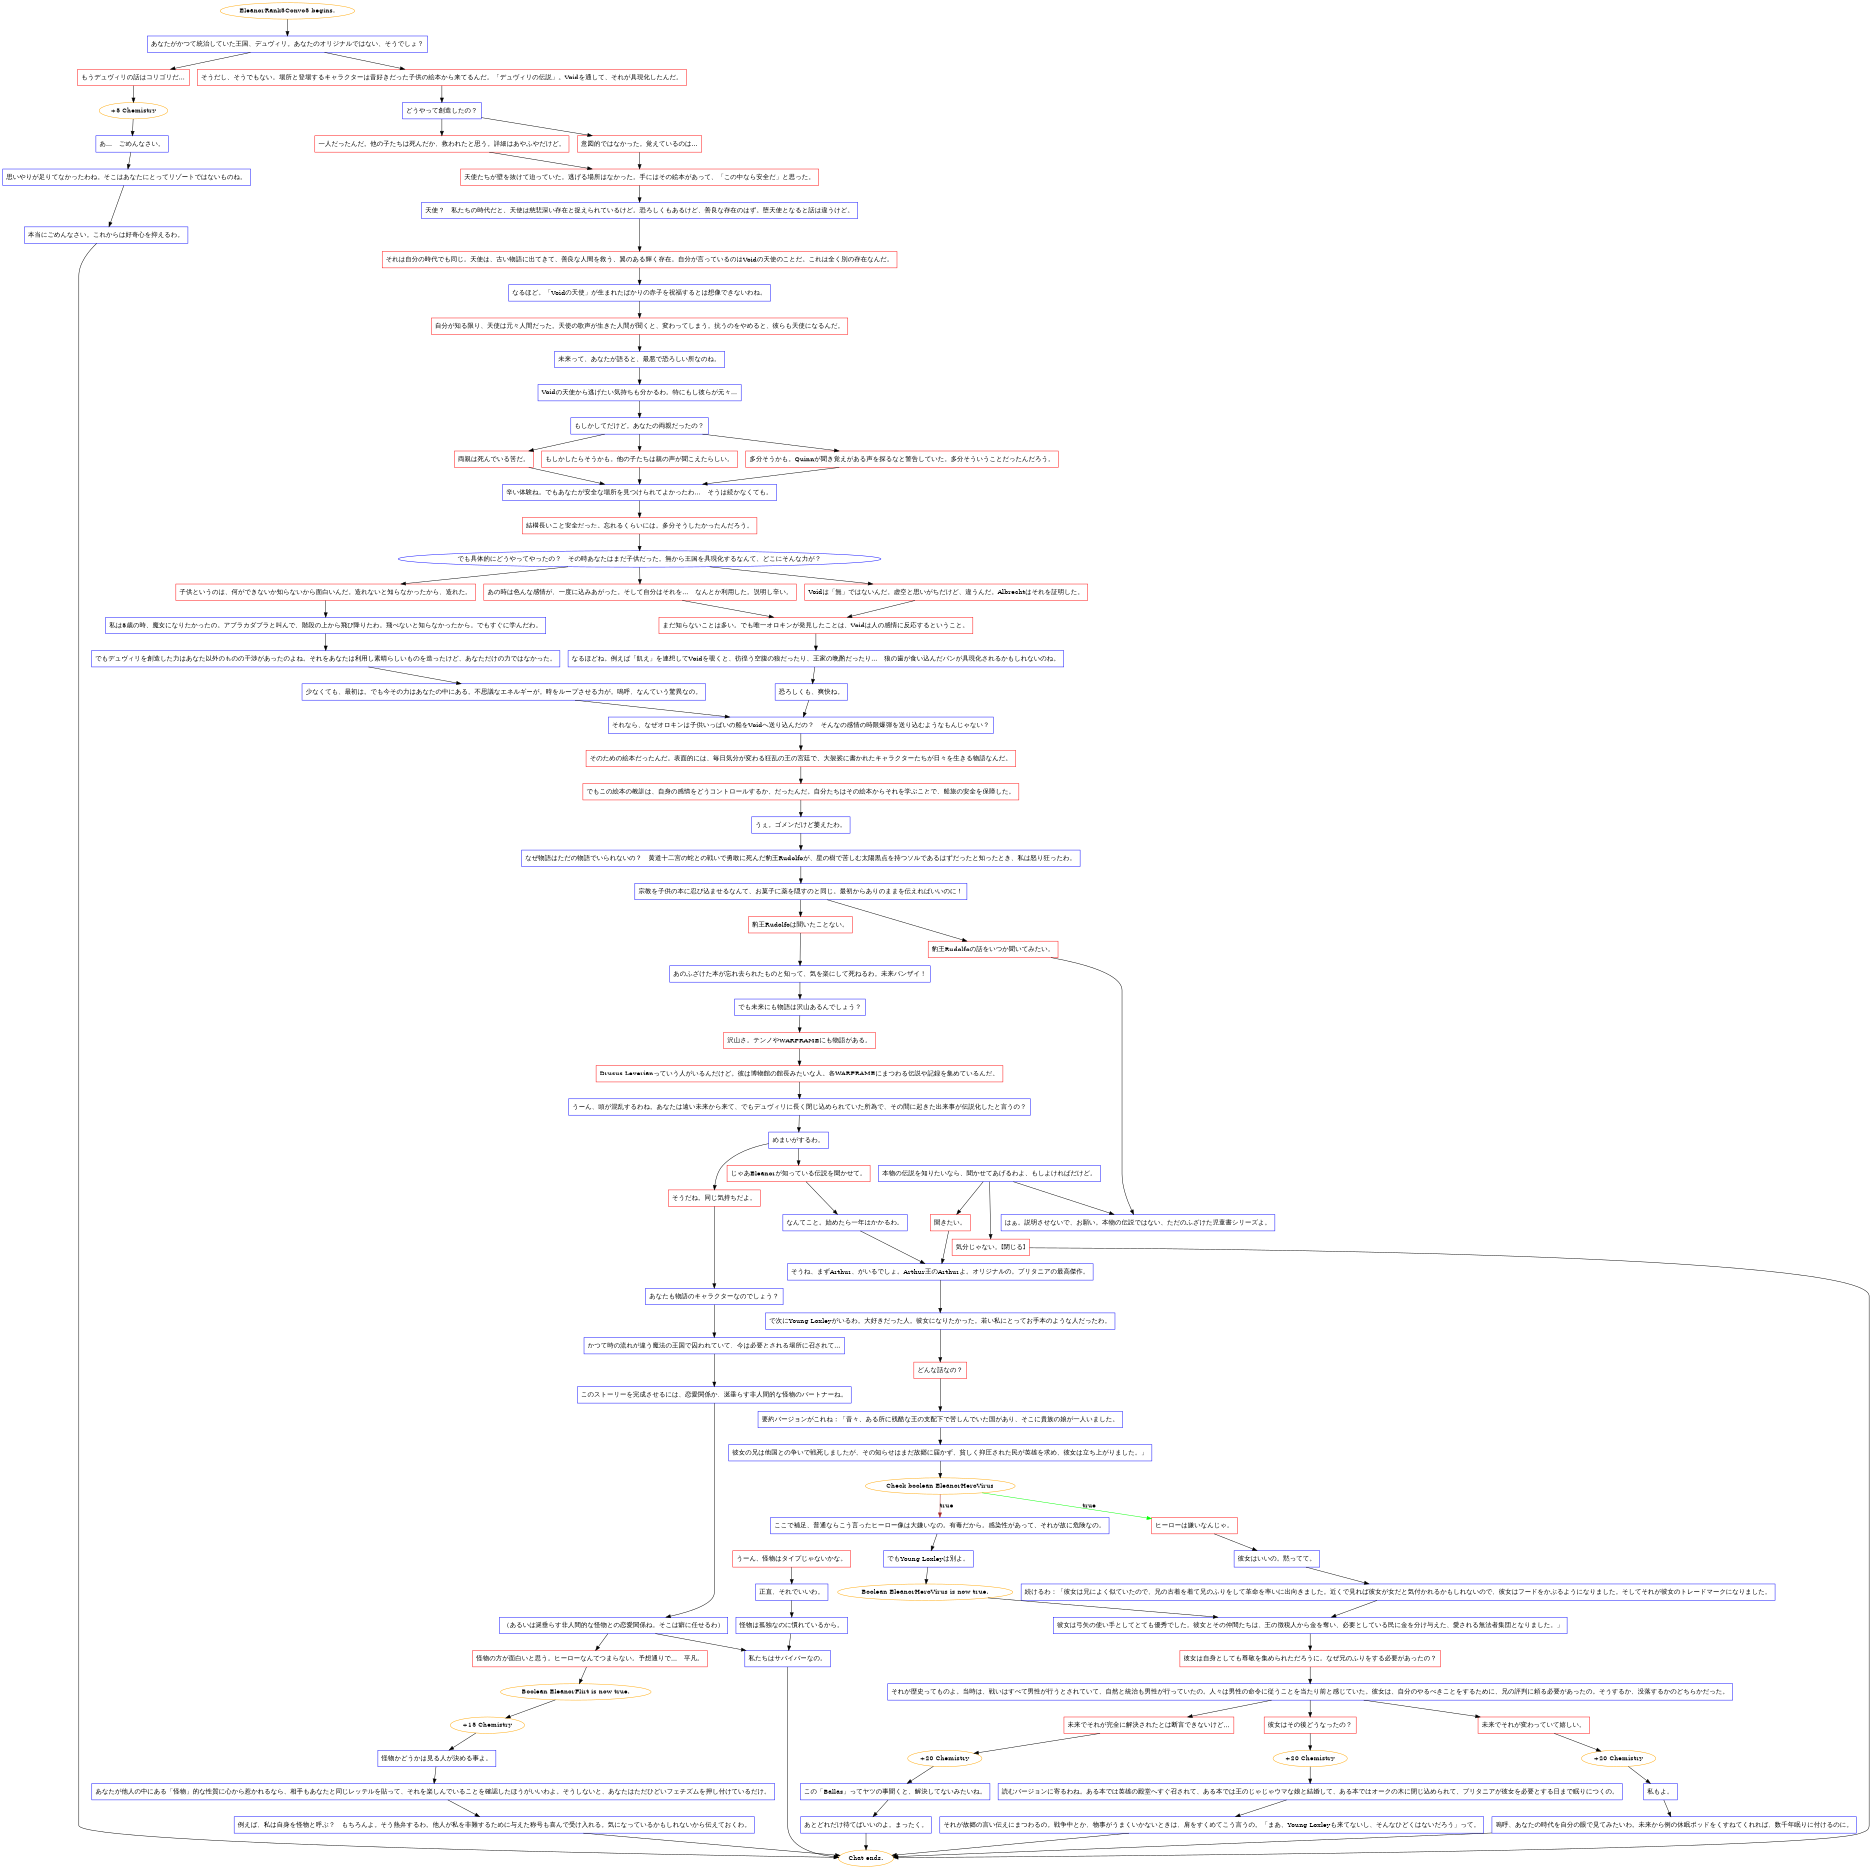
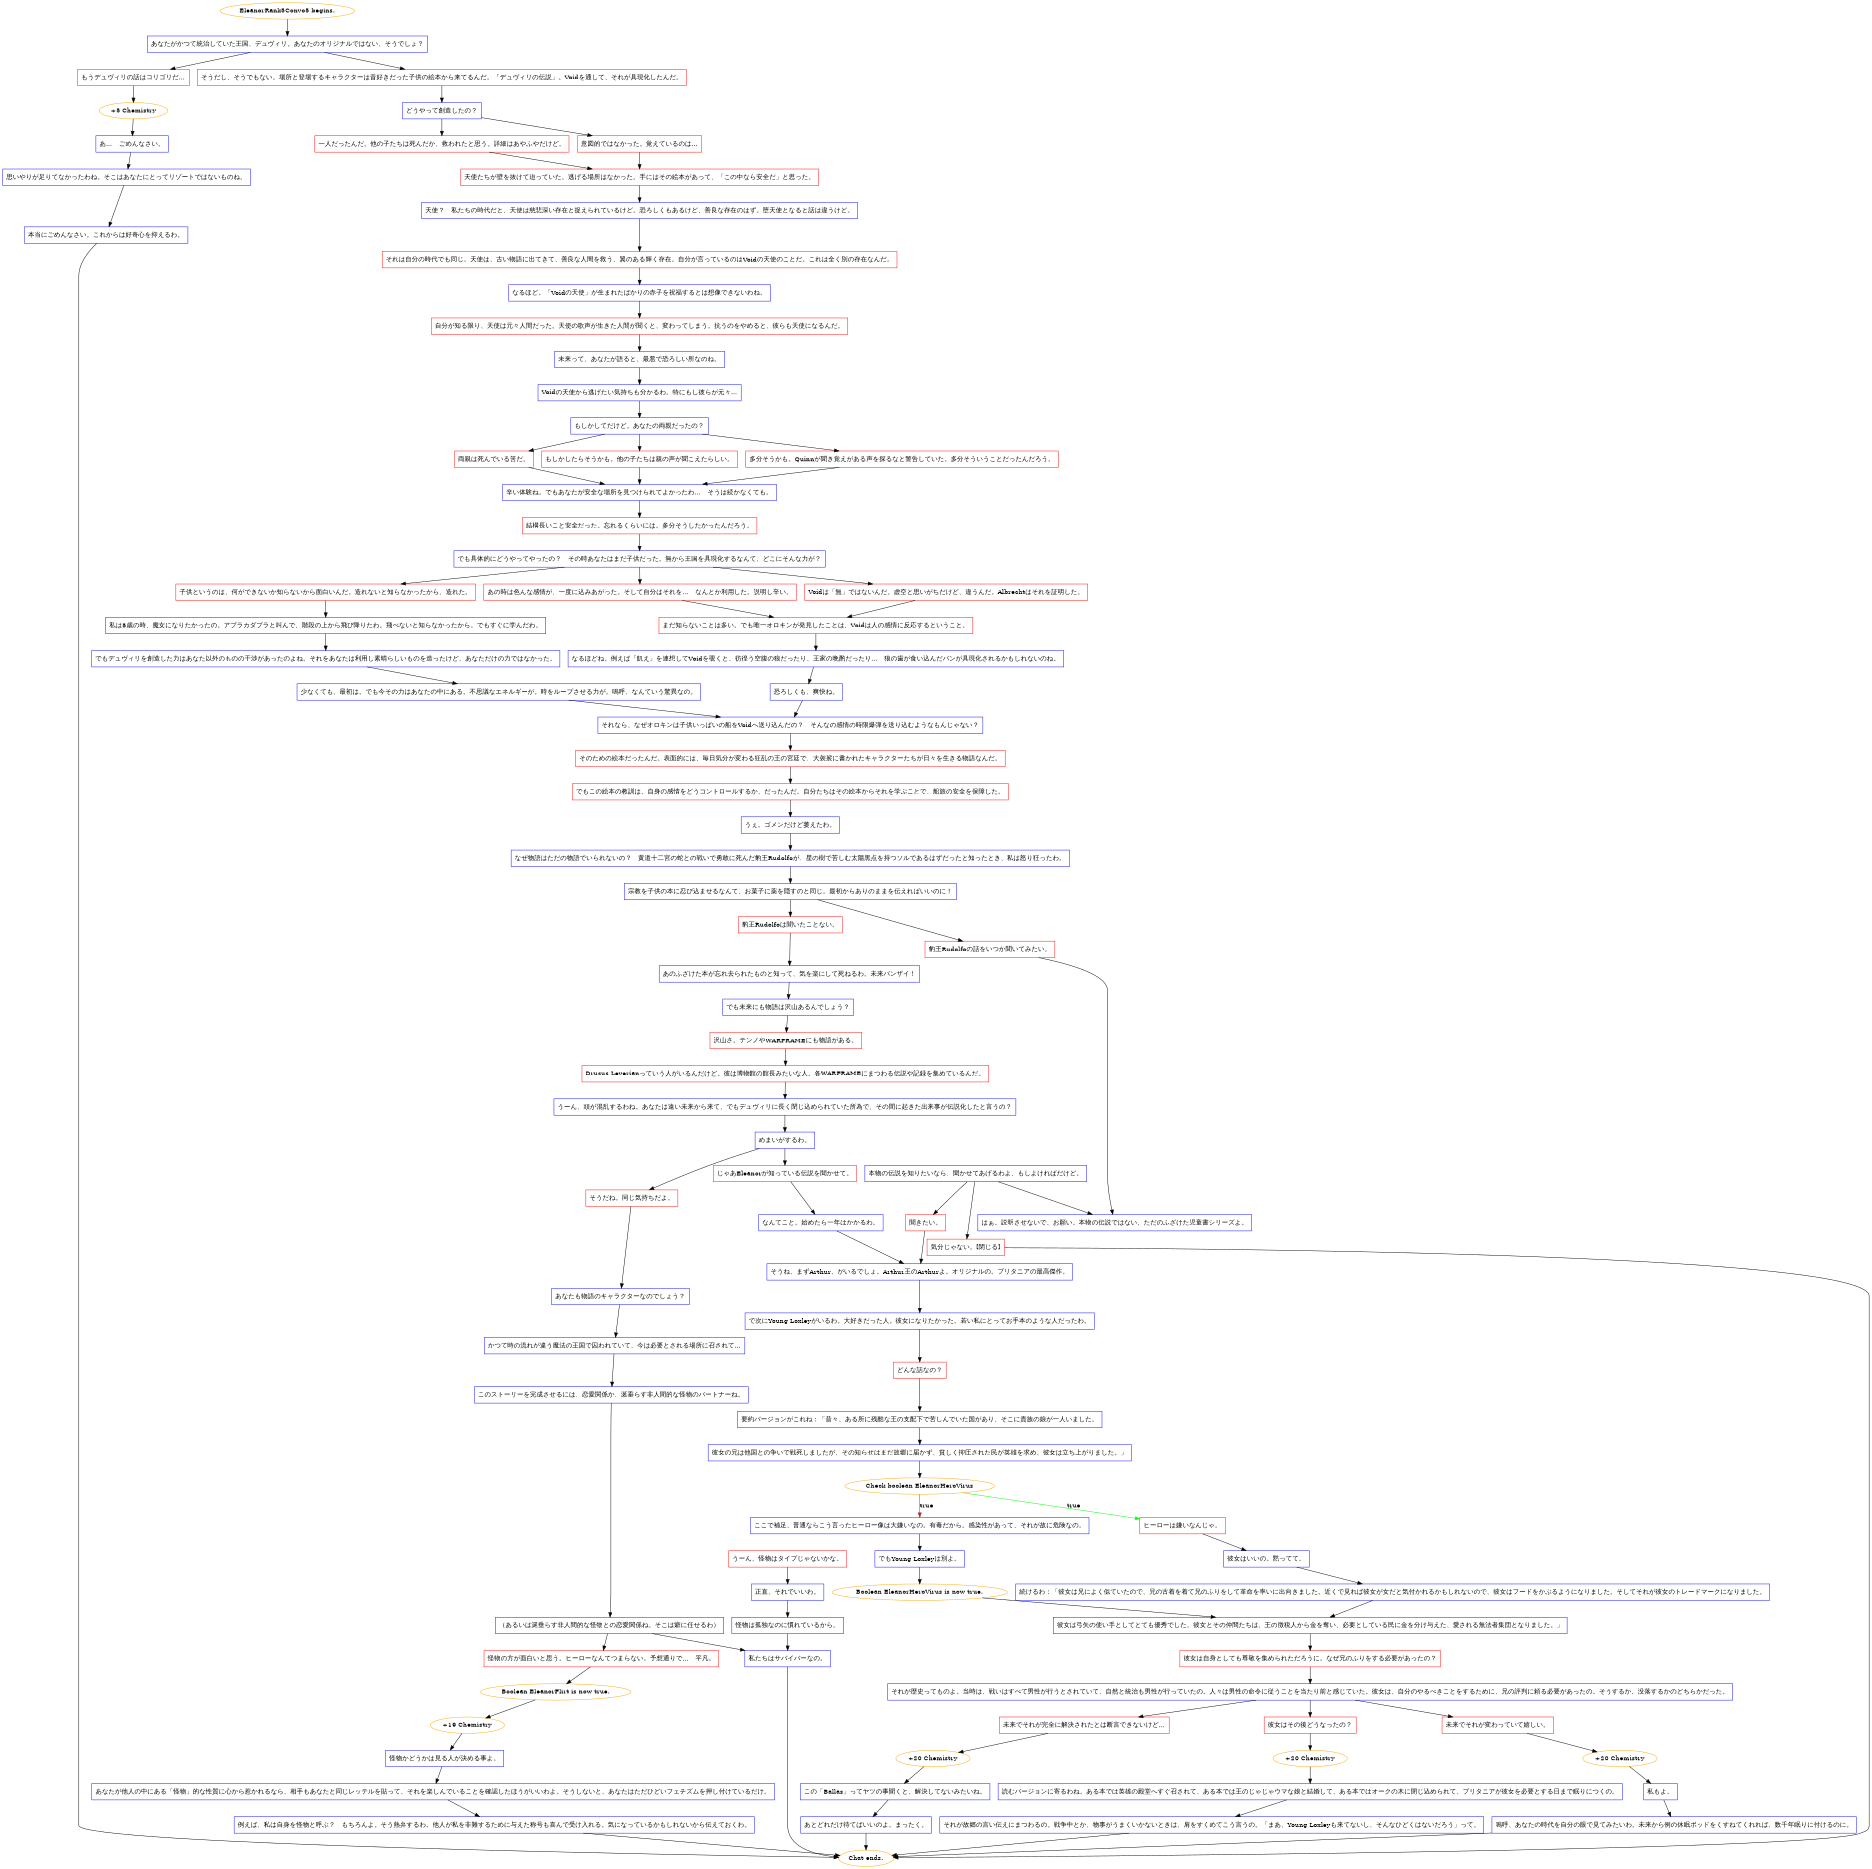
node "でも具体的にどうやってやったの？　その時あなたはまだ子供だった。無から王国を具現化するなんて、どこにそんな力が？": shape ellipse -> box
node "+15 Chemistry": label "+15 Chemistry" -> "+19 Chemistry"
